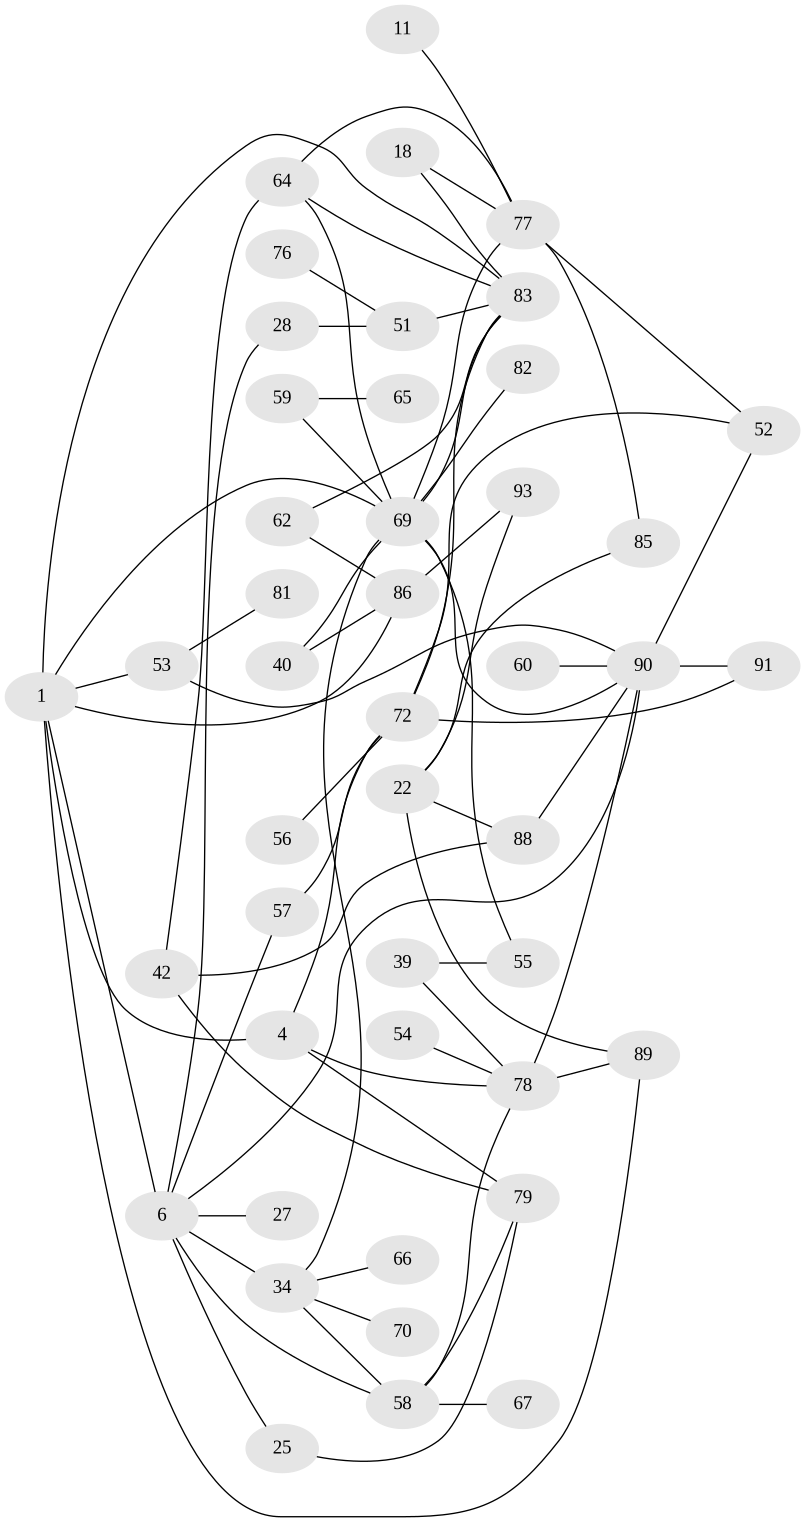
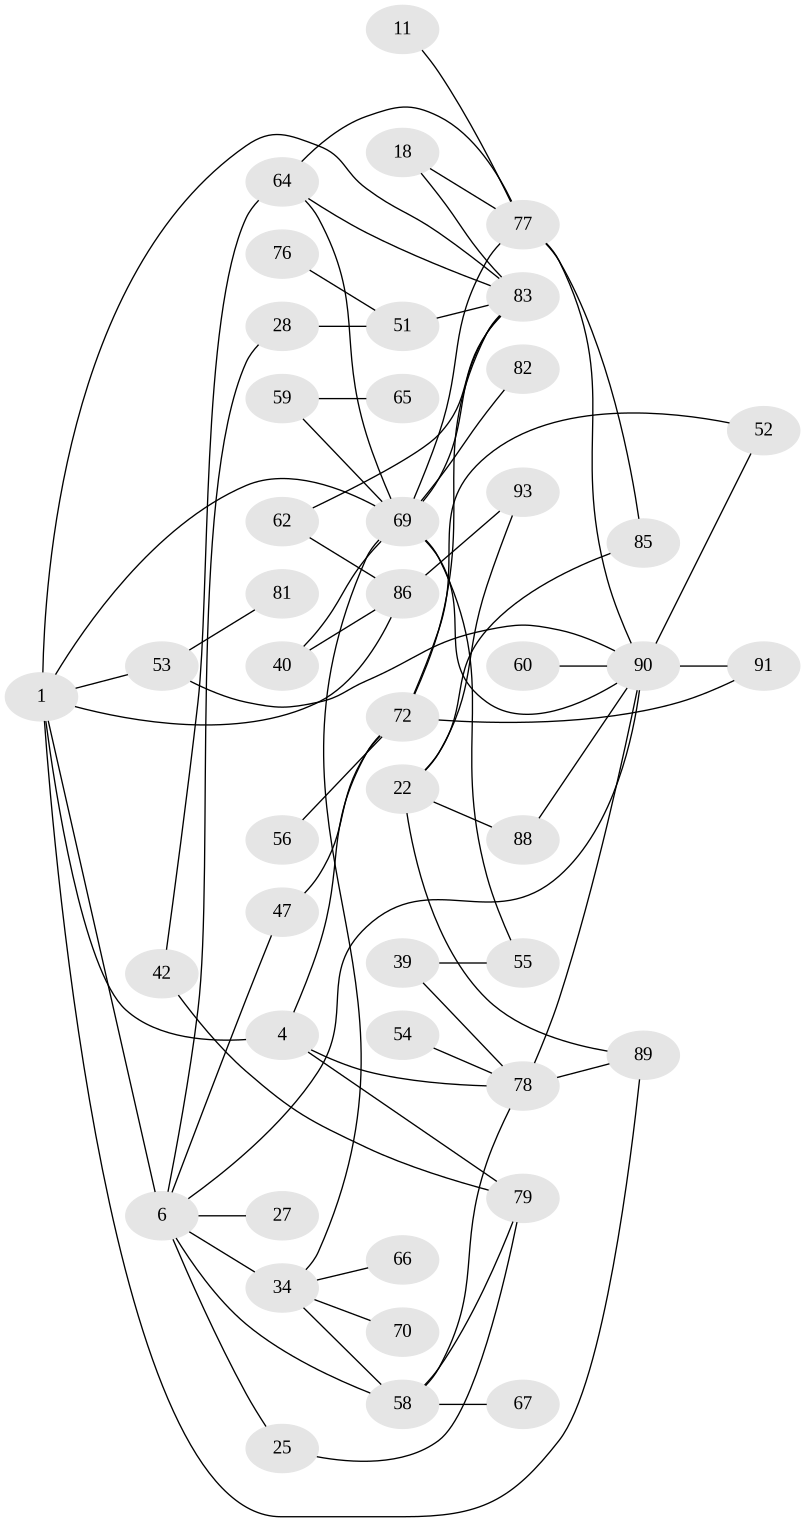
edge "77" -- "52": now "77" -- "90"
node "57": label "57" -> "47"
edge "88" -- "42": removed
